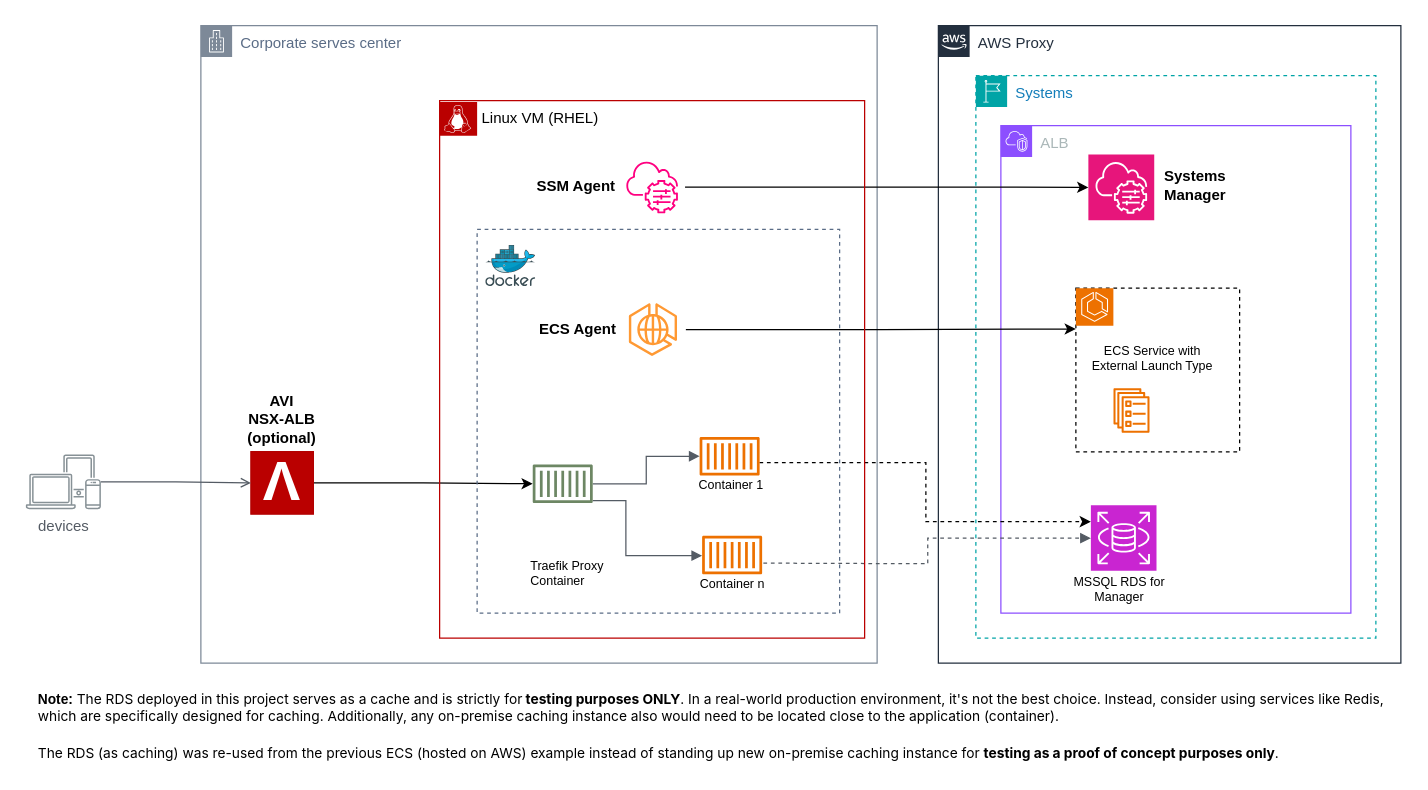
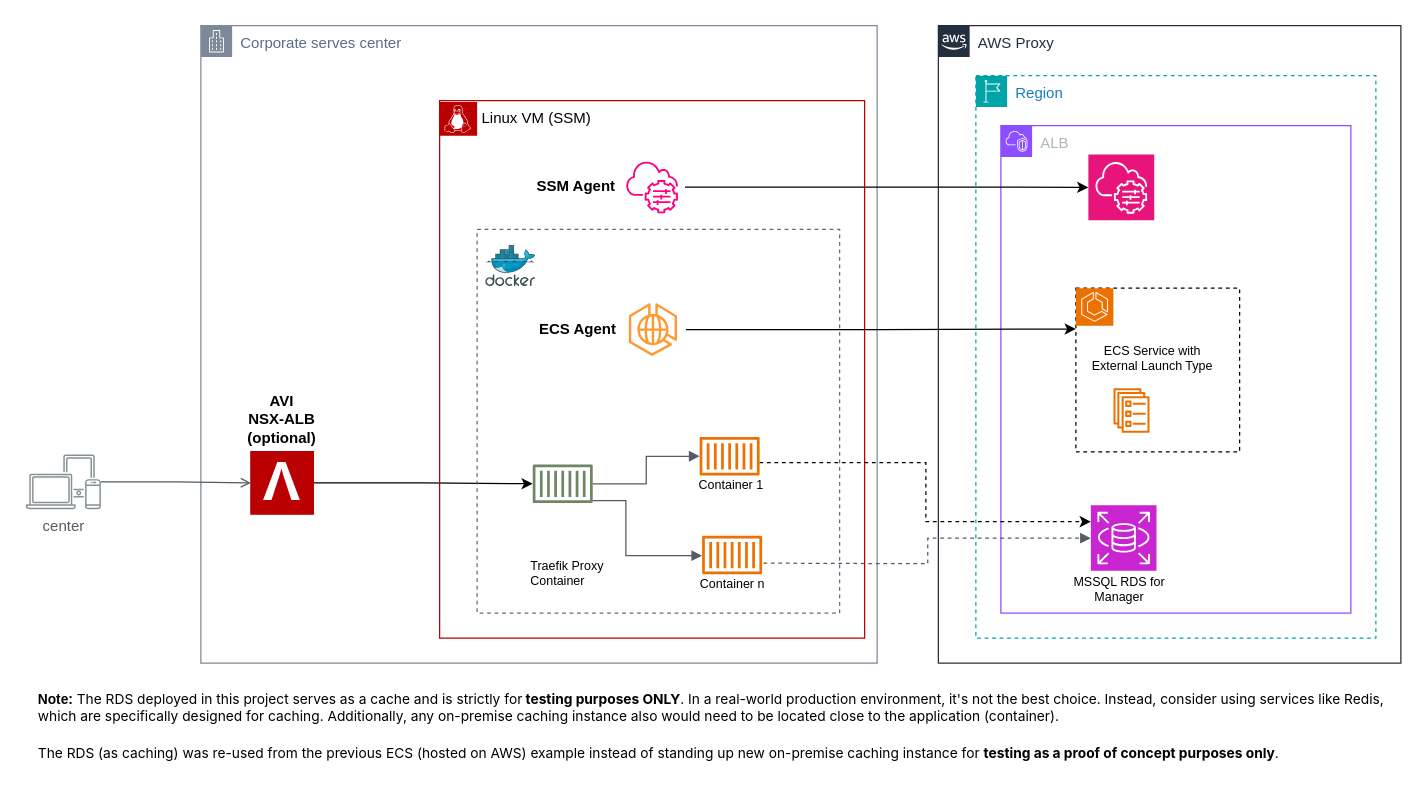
node "Systems": label "Systems" -> "Region"
node "Linux VM (RHEL)": label "Linux VM (RHEL)" -> "Linux VM (SSM)"
node "Systems Manager": removed
node "devices": label "devices" -> "center"
